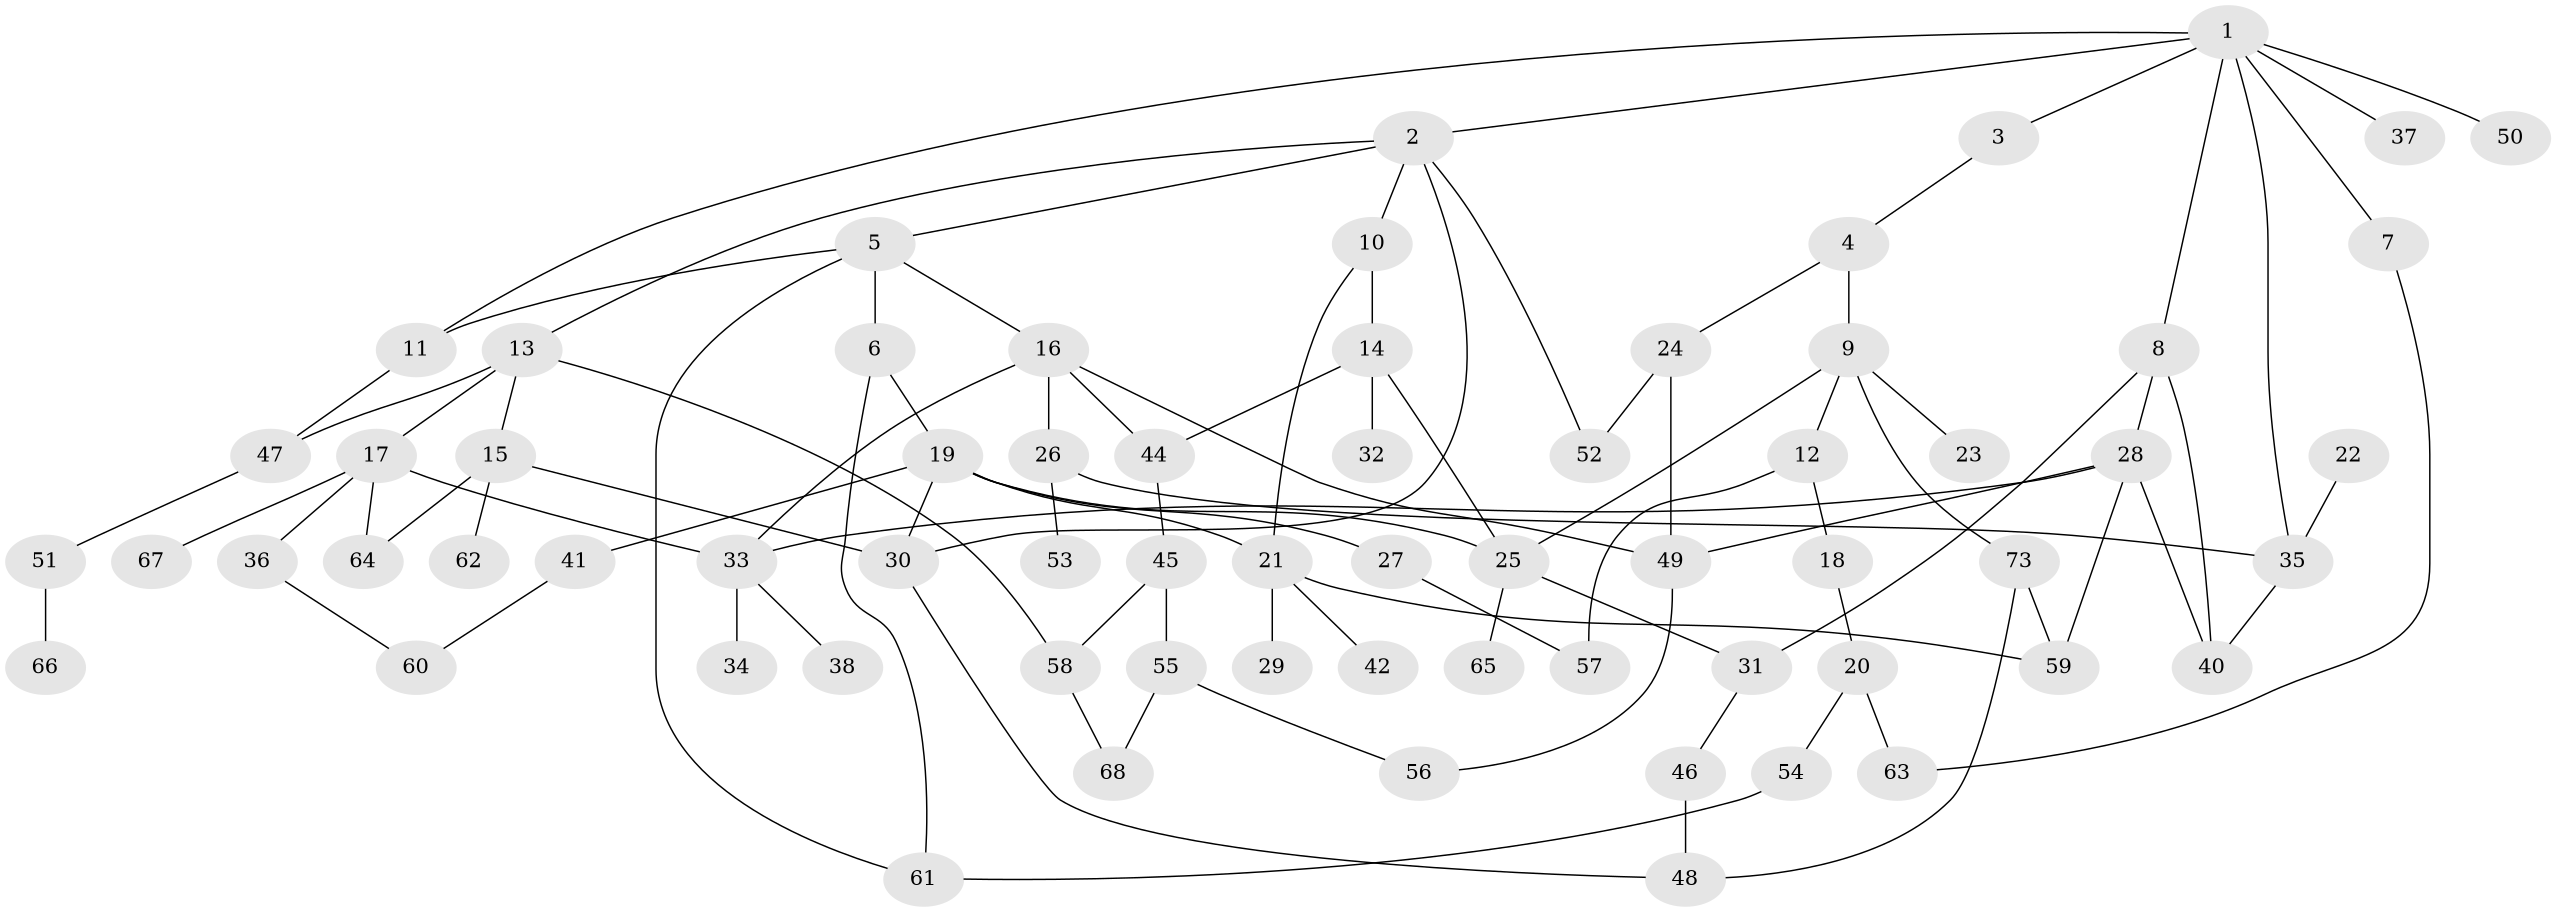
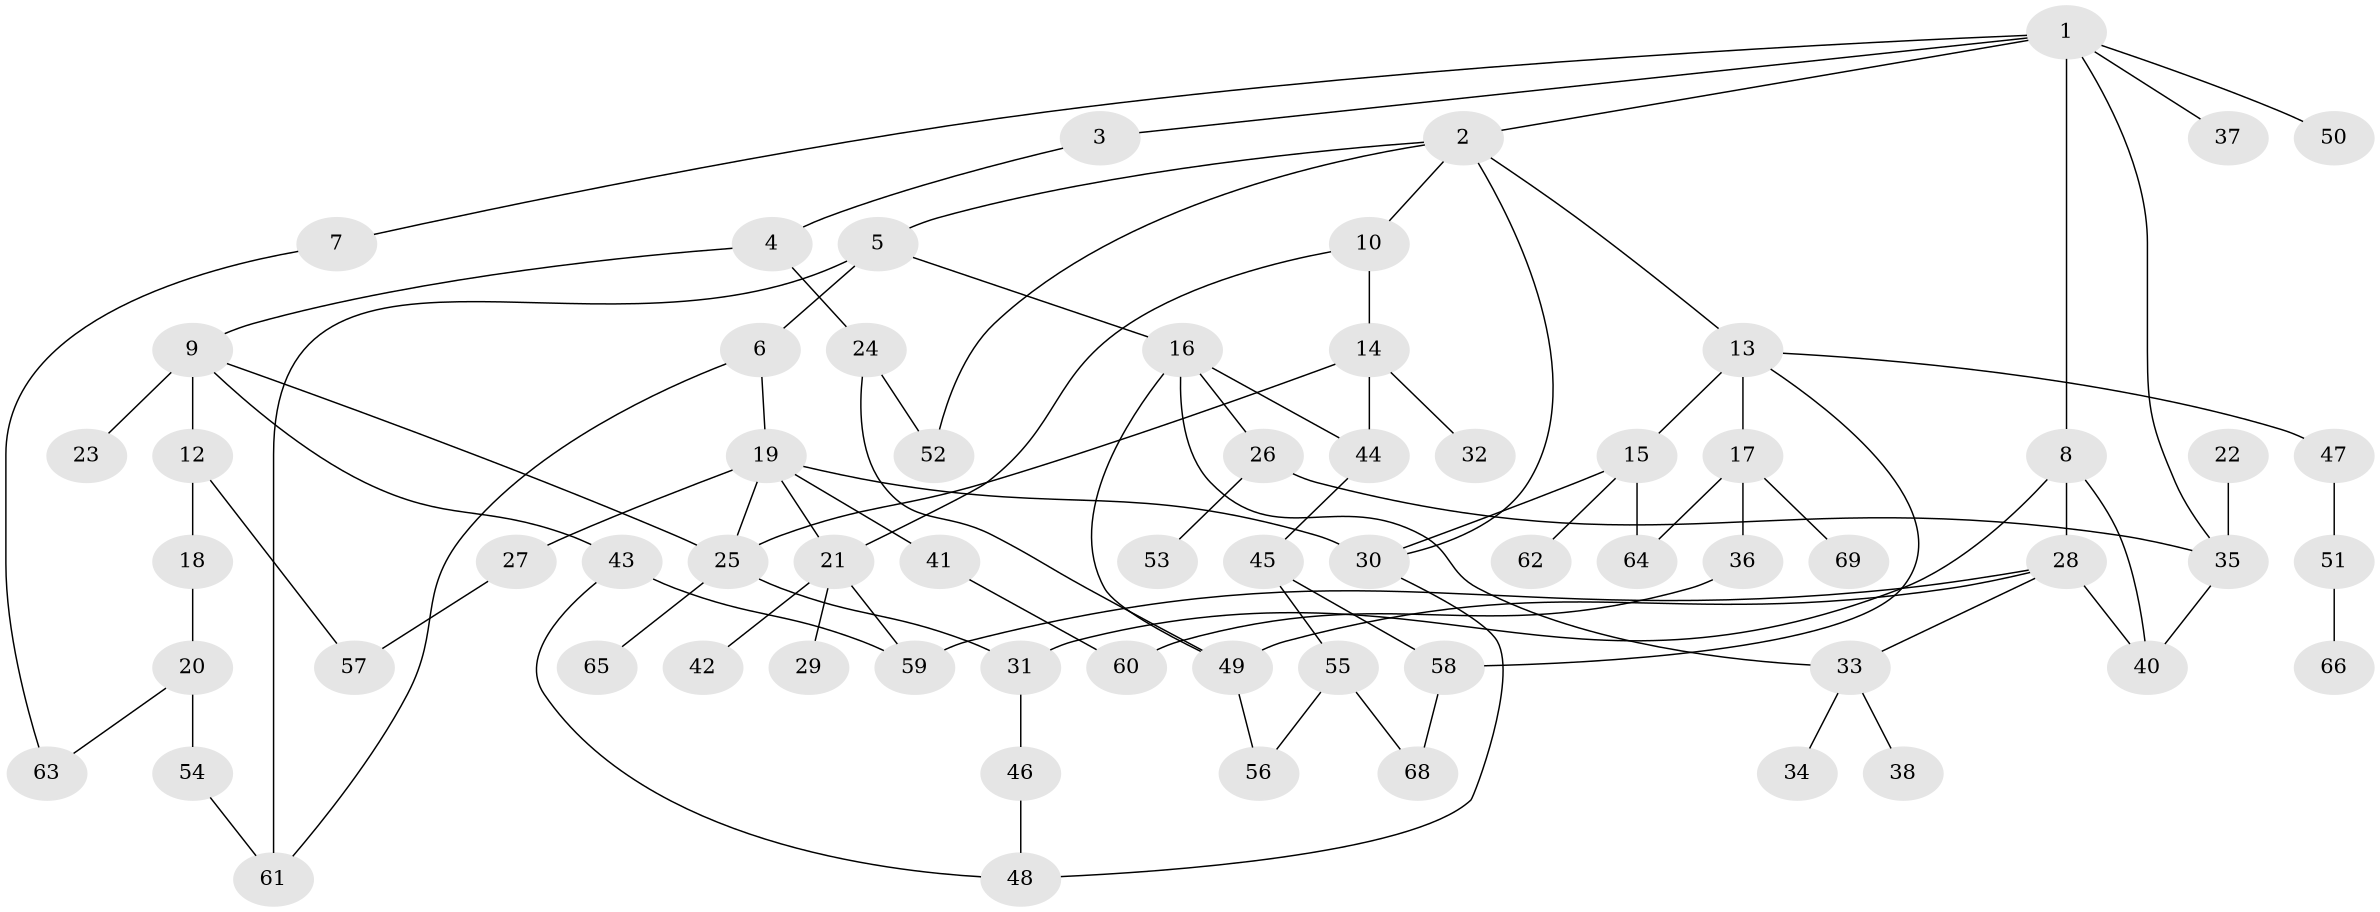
node "11": removed
edge "17" -- "33": removed
node "67": label "67" -> "69"
node "73": label "73" -> "43"
